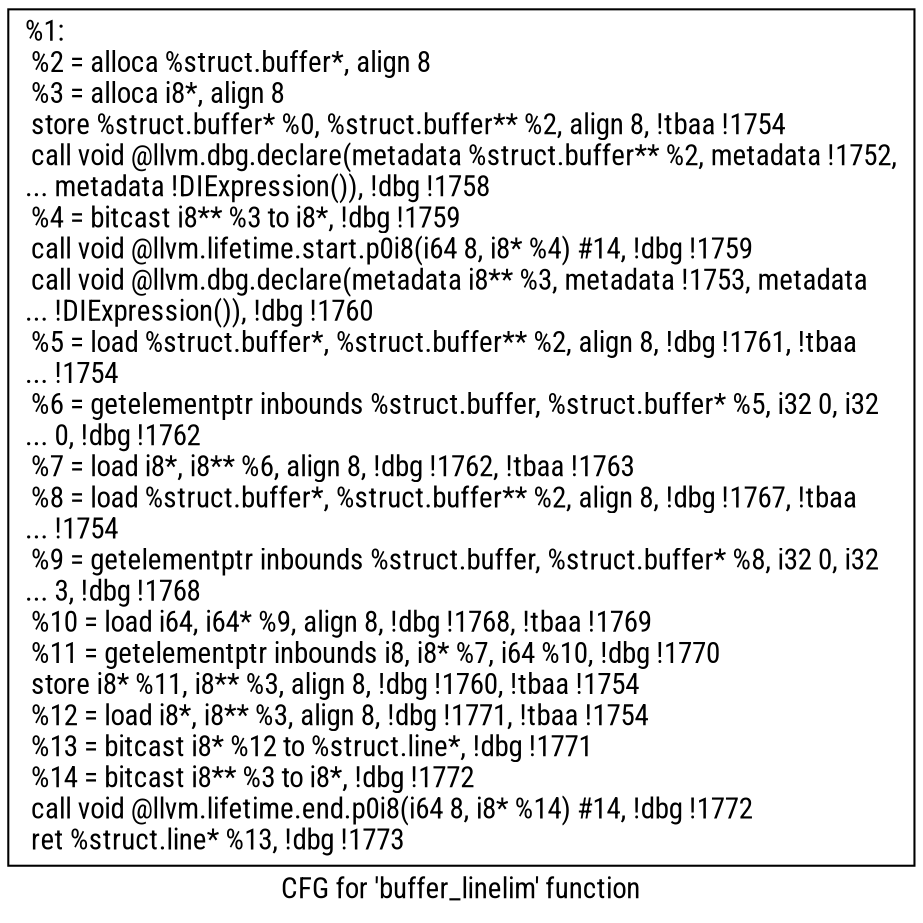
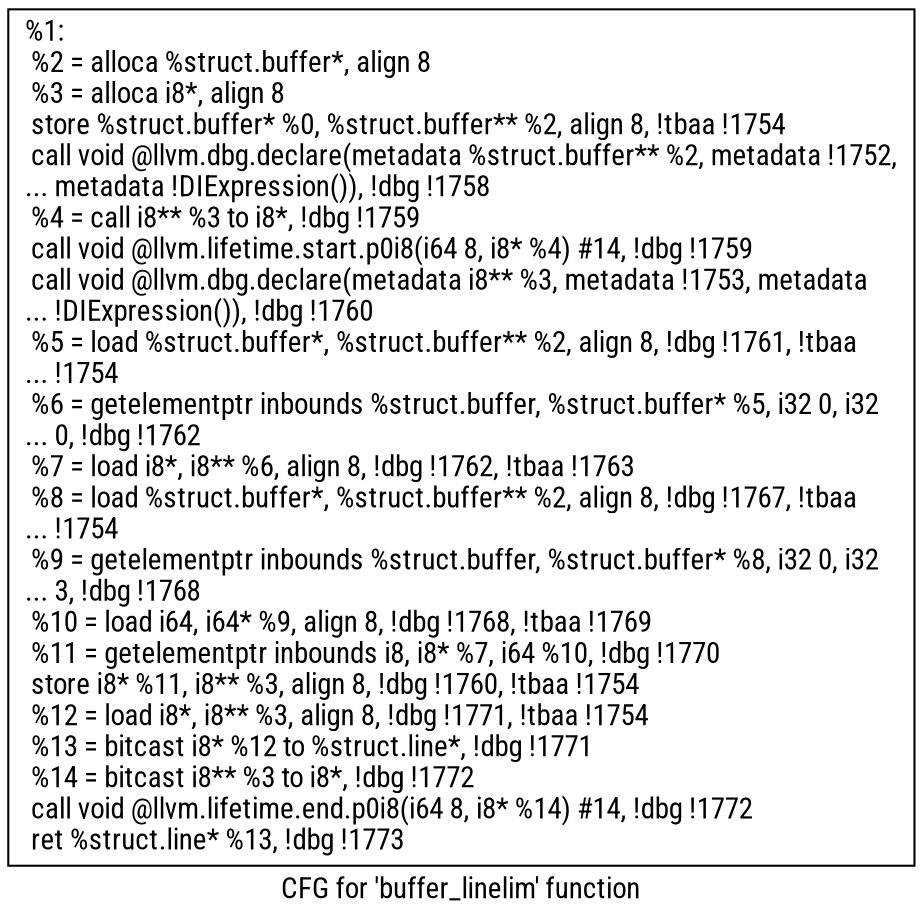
node "%1:": text "%4 = bitcast i8** %3 to i8*, !dbg !1759" -> "%4 = call i8** %3 to i8*, !dbg !1759"
